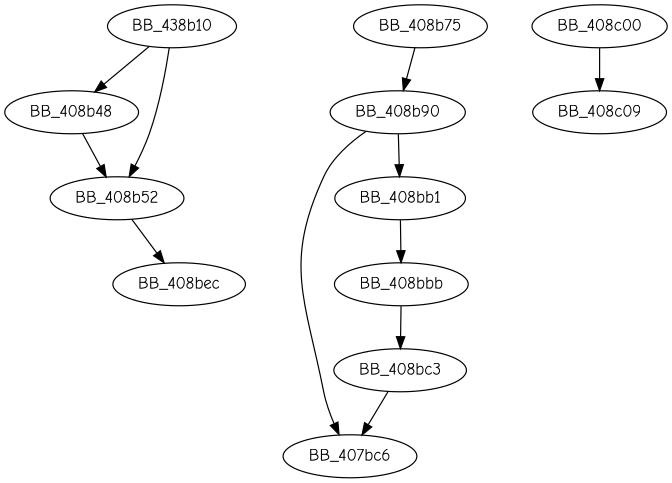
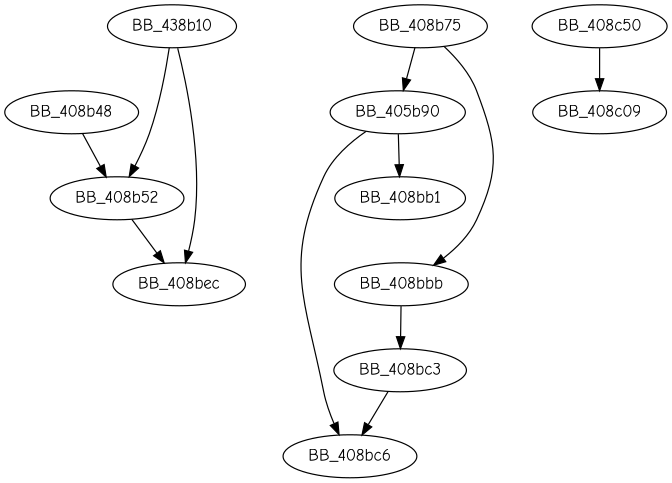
node "BB_408c00": label "BB_408c00" -> "BB_408c50"
edge "BB_438b10" -> "BB_408b48": now "BB_438b10" -> "BB_408bec"
node "BB_408b90": label "BB_408b90" -> "BB_405b90"
edge "BB_408bb1" -> "BB_408bbb": now "BB_408b75" -> "BB_408bbb"
node "BB_407bc6": label "BB_407bc6" -> "BB_408bc6"
